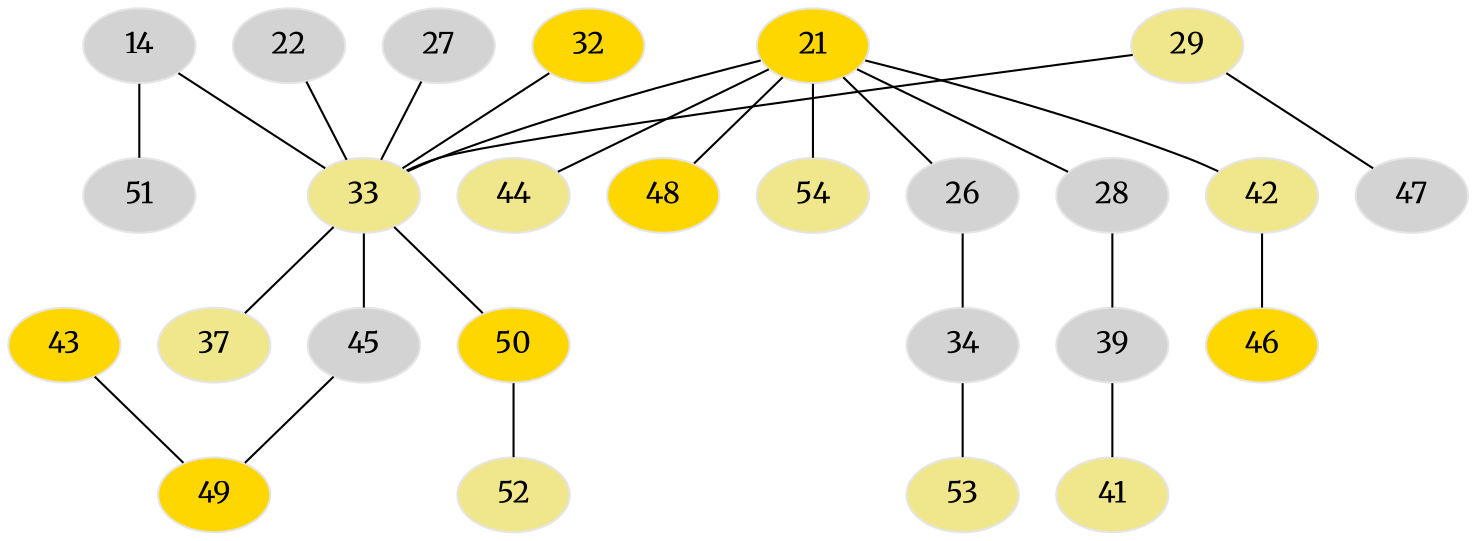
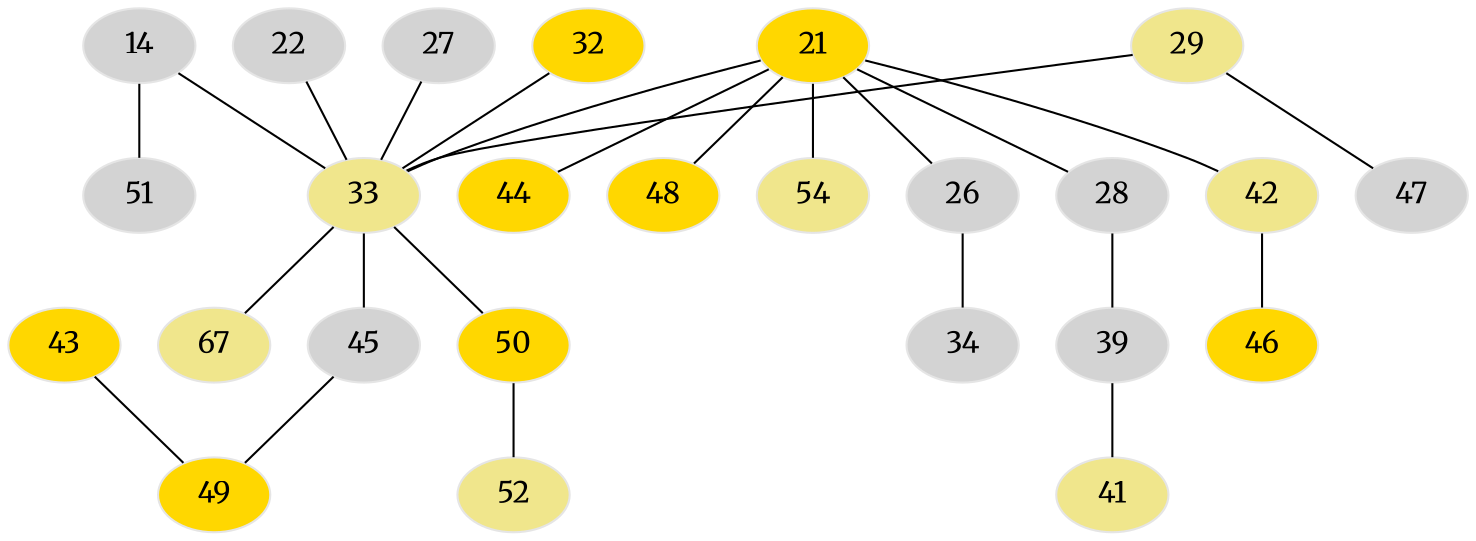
node "44": fillcolor khaki -> gold
node "37": label "37" -> "67"
node "53": removed
